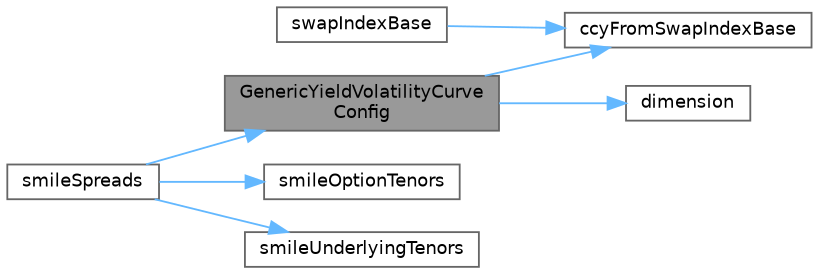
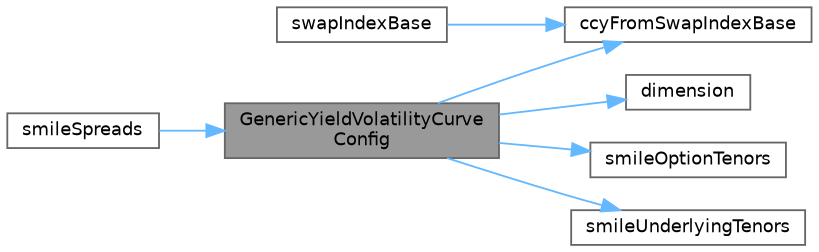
edge "smileSpreads" -> "smileOptionTenors": now "GenericYieldVolatilityCurve Config" -> "smileOptionTenors"
edge "smileSpreads" -> "smileUnderlyingTenors": now "GenericYieldVolatilityCurve Config" -> "smileUnderlyingTenors"
